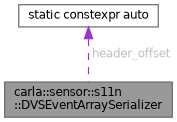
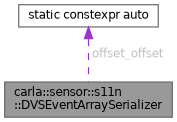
edge "carla::sensor::s11n ::DVSEventArraySerializer" -> "static constexpr auto": label " header_offset" -> " offset_offset"
